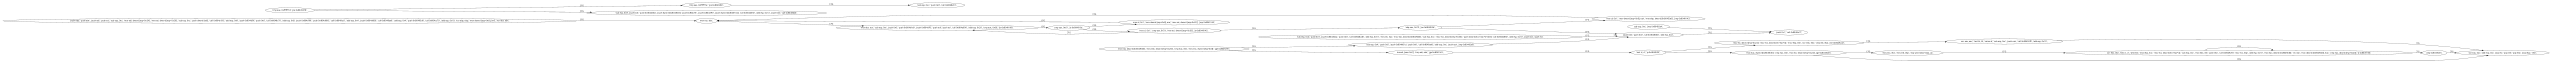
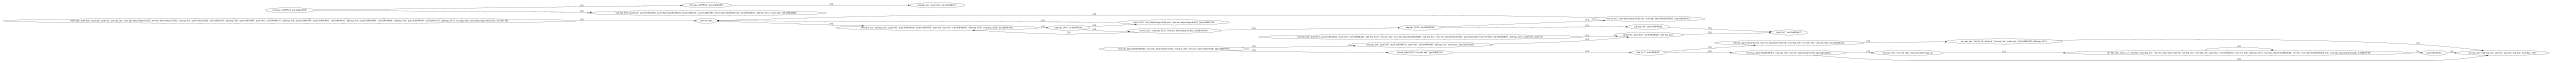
edge "'ebp eax, 0x73', 'jne 0x804928c'," -> "'push 0x0', 'push 0x0', 'call 0x8048b60', 'add esp, 0x4',": now "'ebp eax, 0x73', 'jne 0x804928c'," -> "'sub esp, 0xc', 'jmp 0x80492e4',"
